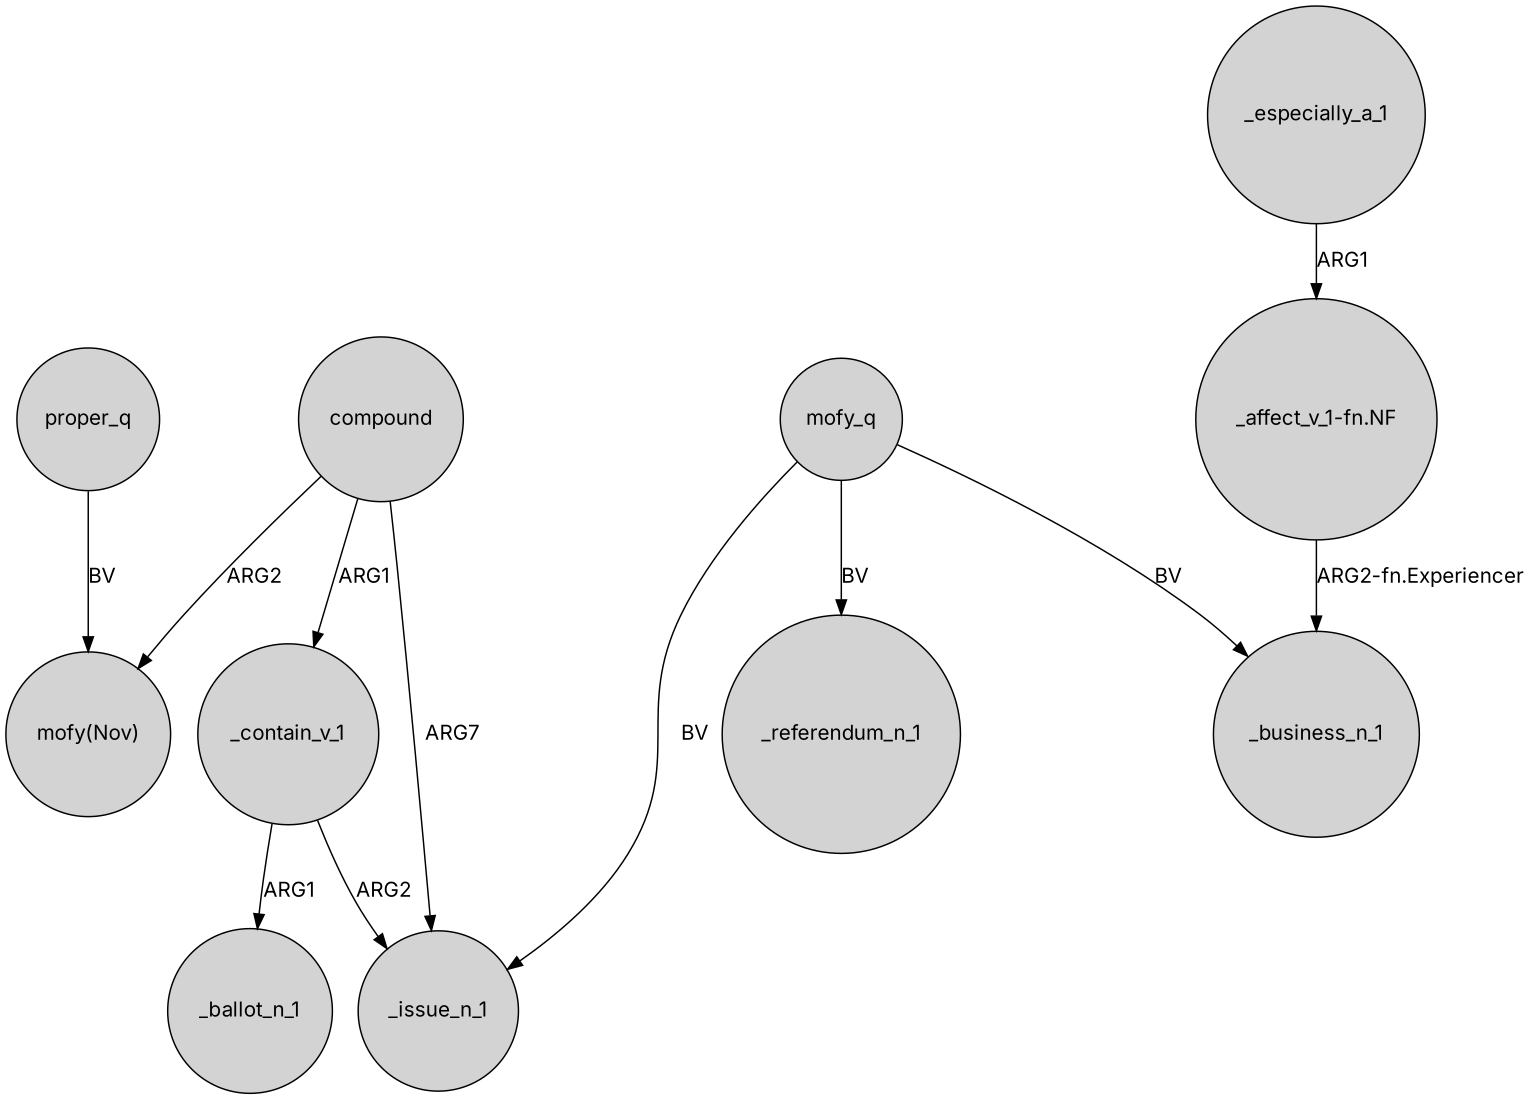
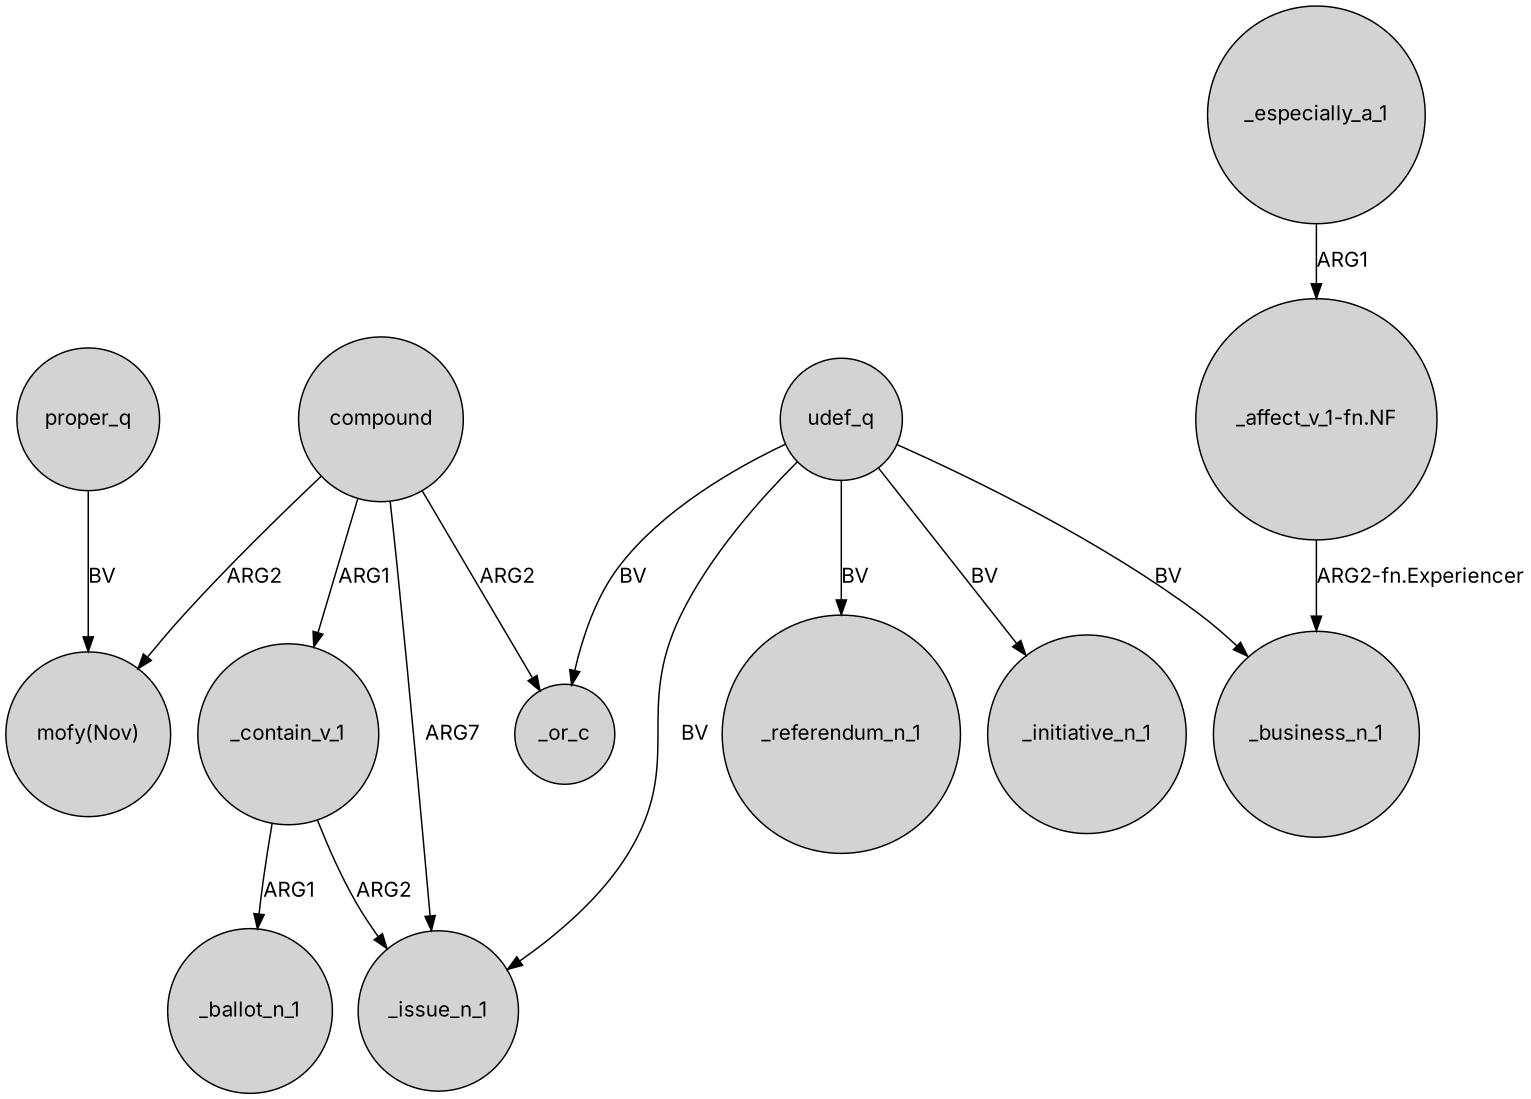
node "mofy_q": label "mofy_q" -> "udef_q"
node "_or_c": added
node "_initiative_n_1": added
